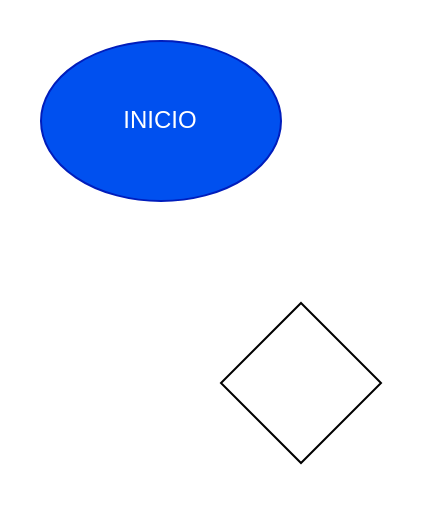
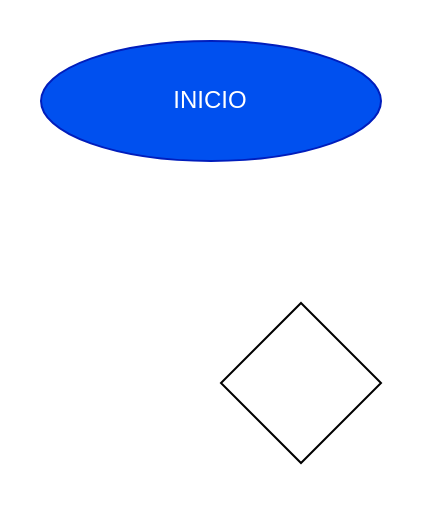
node "INICIO": size 240x160 -> 340x120
